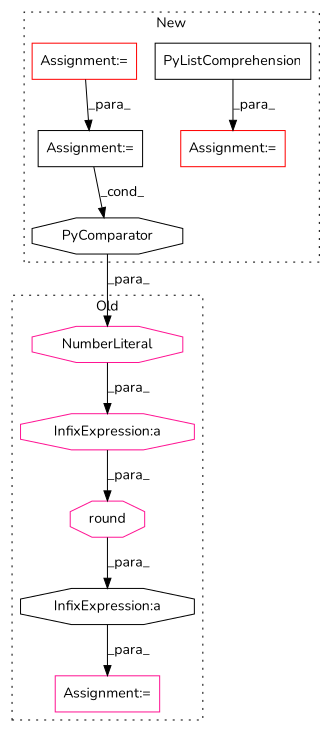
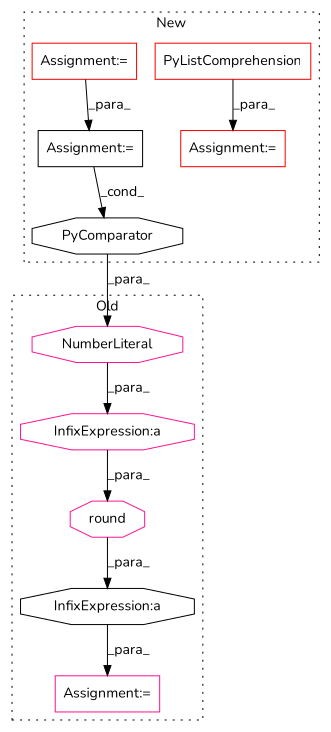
node "PyListComprehension": color black -> red
